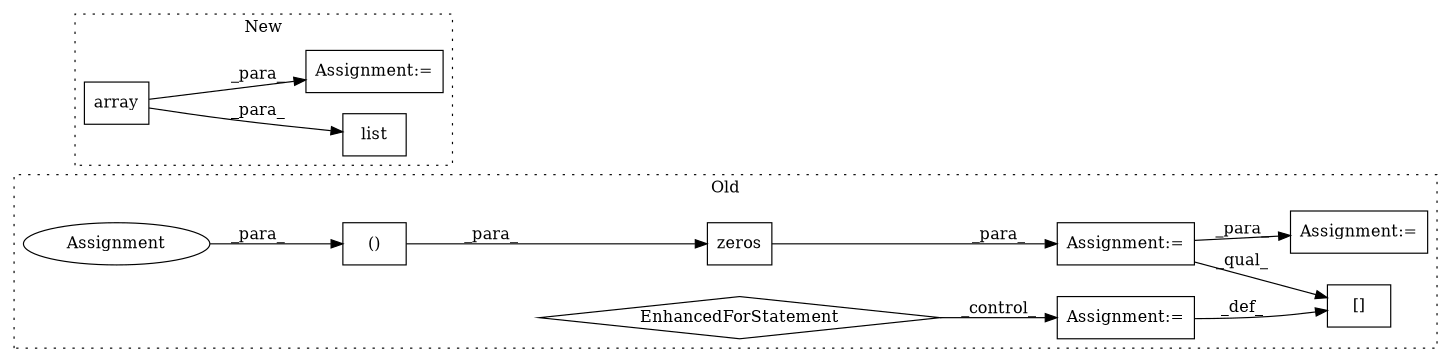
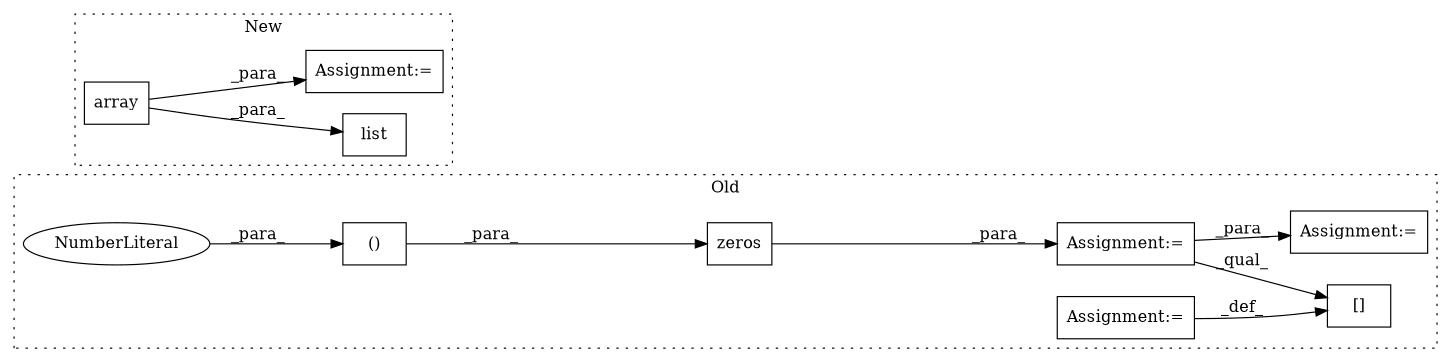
node "Assignment": label "Assignment" -> "NumberLiteral"
node "EnhancedForStatement": removed
